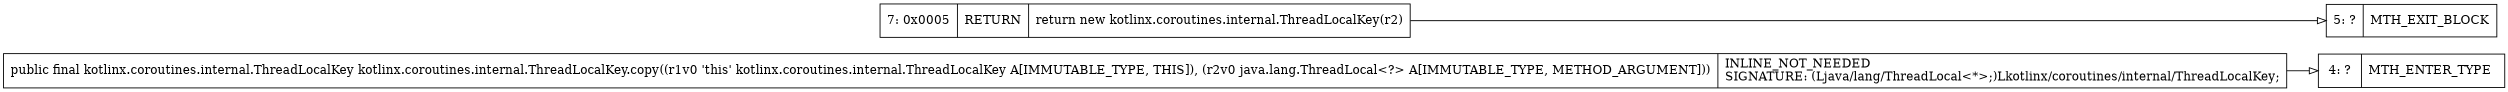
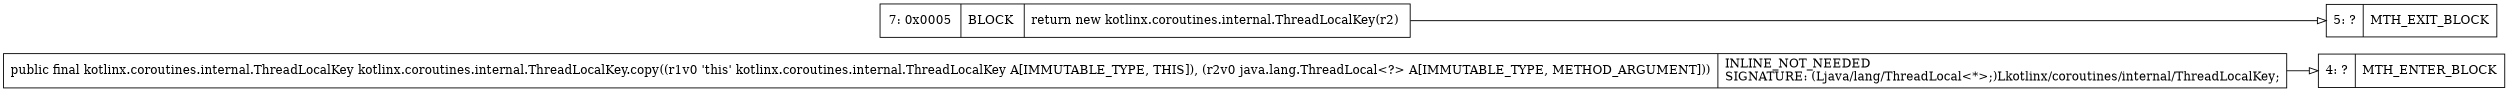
node "7: 0x0005": text "RETURN" -> "BLOCK"
node "4: ?": text "MTH_ENTER_TYPE" -> "MTH_ENTER_BLOCK"
